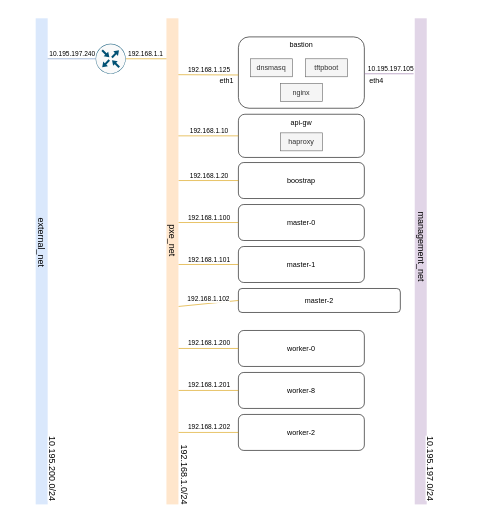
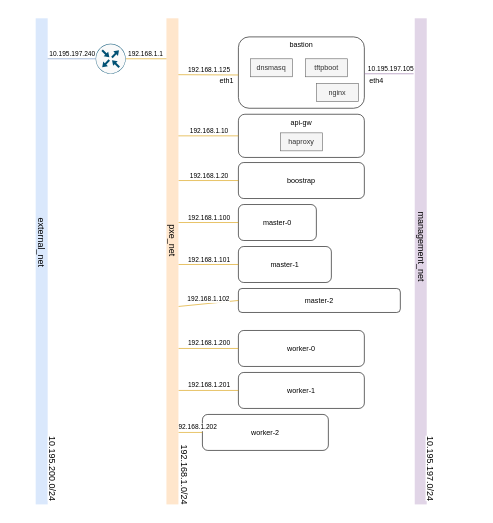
node "nginx": moved (302, 92) -> (338, 92)
node "master-0": size 126x36 -> 78x36
node "master-1": size 126x36 -> 93x36
node "worker-8": label "worker-8" -> "worker-1"
node "worker-2": moved (302, 433) -> (266, 433)
